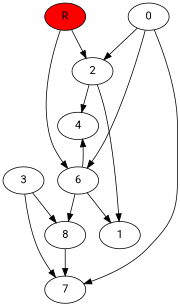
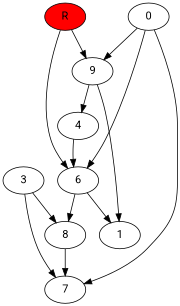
node "2": label "2" -> "9"
edge "6" -> "4": reversed
